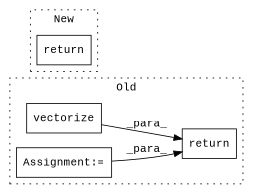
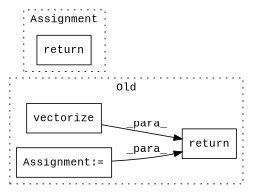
cluster "New": label "New" -> "Assignment"
